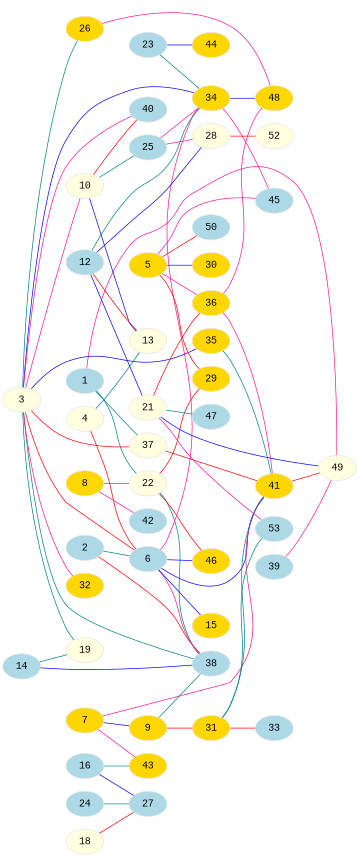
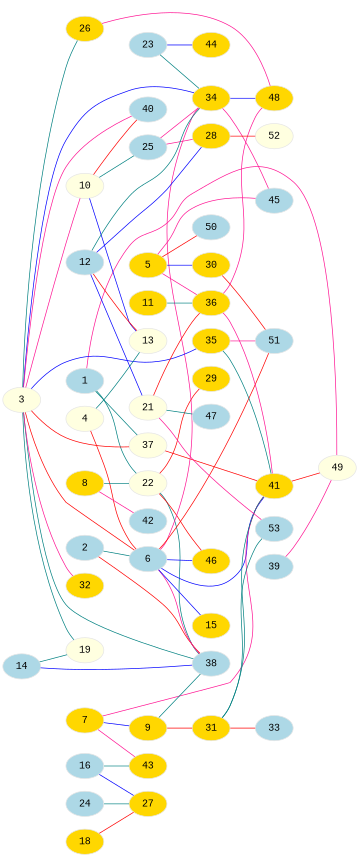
node "28": fillcolor lightyellow -> gold
node "11": added
edge "5" -- "29": removed
node "51": added
edge "21" -- "49": removed
node "27": fillcolor lightblue -> gold
node "18": fillcolor lightyellow -> gold
